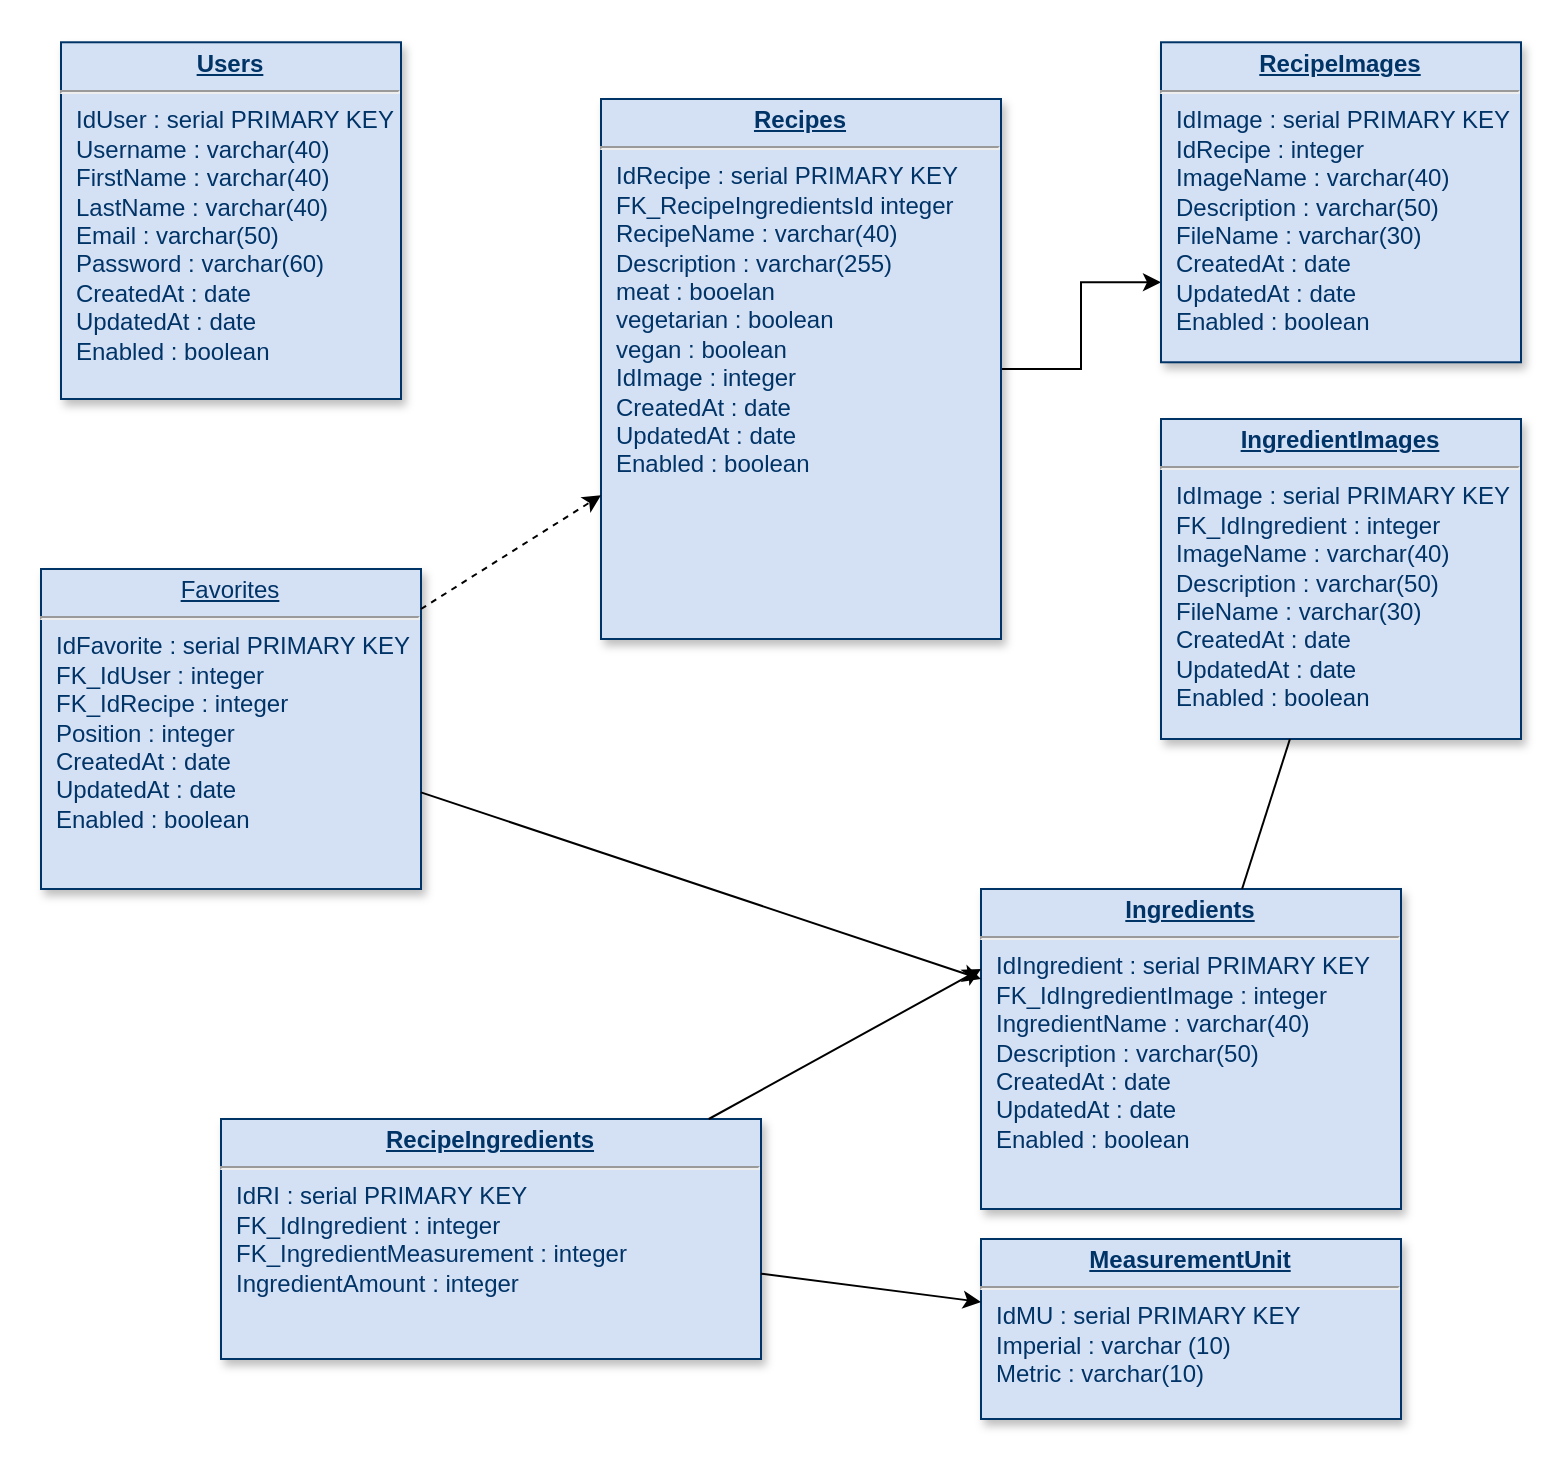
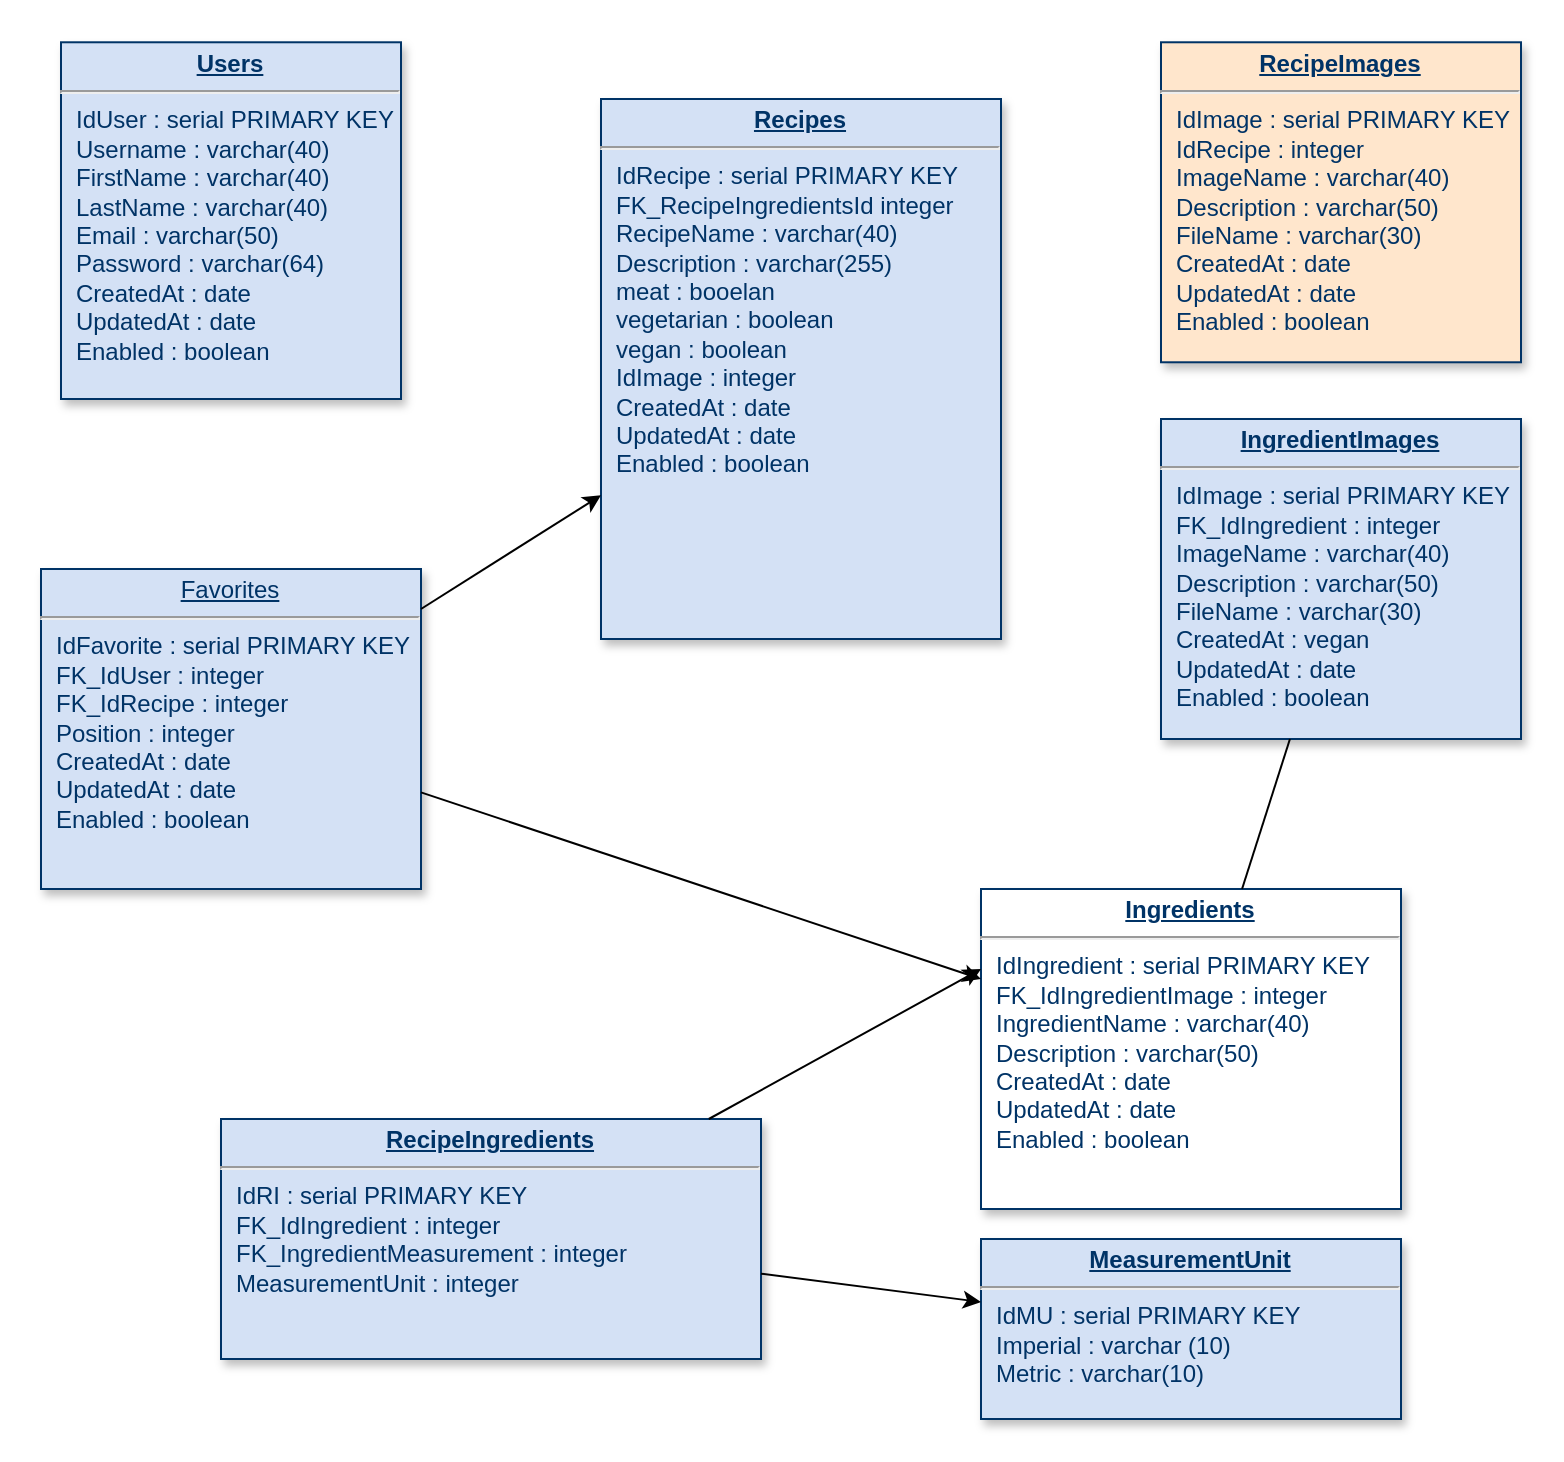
node "Users IdUser : serial PRIMARY KEY Username : varchar(40) FirstName : varchar(40) LastName : varchar(40) Email : varchar(50) Password : varchar(60) CreatedAt : date UpdatedAt : date Enabled : boolean": label "Users IdUser : serial PRIMARY KEY Username : varchar(40) FirstName : varchar(40) LastName : varchar(40) Email : varchar(50) Password : varchar(60) CreatedAt : date UpdatedAt : date Enabled : boolean" -> "Users IdUser : serial PRIMARY KEY Username : varchar(40) FirstName : varchar(40) LastName : varchar(40) Email : varchar(50) Password : varchar(64) CreatedAt : date UpdatedAt : date Enabled : boolean"
node "RecipeImages IdImage : serial PRIMARY KEY IdRecipe : integer ImageName : varchar(40) Description : varchar(50) FileName : varchar(30) CreatedAt : date UpdatedAt : date Enabled : boolean": fillcolor #d4e1f5 -> #ffe6cc
edge "Recipes IdRecipe : serial PRIMARY KEY FK_RecipeIngredientsId integer RecipeName : varchar(40) Description : varchar(255) meat : booelan vegetarian : boolean vegan : boolean IdImage : integer CreatedAt : date UpdatedAt : date Enabled : boolean" -> "RecipeImages IdImage : serial PRIMARY KEY IdRecipe : integer ImageName : varchar(40) Description : varchar(50) FileName : varchar(30) CreatedAt : date UpdatedAt : date Enabled : boolean": removed
node "IngredientImages IdImage : serial PRIMARY KEY FK_IdIngredient : integer ImageName : varchar(40) Description : varchar(50) FileName : varchar(30) CreatedAt : date UpdatedAt : date Enabled : boolean": label "IngredientImages IdImage : serial PRIMARY KEY FK_IdIngredient : integer ImageName : varchar(40) Description : varchar(50) FileName : varchar(30) CreatedAt : date UpdatedAt : date Enabled : boolean" -> "IngredientImages IdImage : serial PRIMARY KEY FK_IdIngredient : integer ImageName : varchar(40) Description : varchar(50) FileName : varchar(30) CreatedAt : vegan UpdatedAt : date Enabled : boolean"
edge "Favorites IdFavorite : serial PRIMARY KEY FK_IdUser : integer FK_IdRecipe : integer Position : integer CreatedAt : date UpdatedAt : date Enabled : boolean" -> "Recipes IdRecipe : serial PRIMARY KEY FK_RecipeIngredientsId integer RecipeName : varchar(40) Description : varchar(255) meat : booelan vegetarian : boolean vegan : boolean IdImage : integer CreatedAt : date UpdatedAt : date Enabled : boolean": style dashed -> solid
node "Ingredients IdIngredient : serial PRIMARY KEY FK_IdIngredientImage : integer IngredientName : varchar(40) Description : varchar(50) CreatedAt : date UpdatedAt : date Enabled : boolean": fillcolor #d4e1f5 -> #ffffff
node "RecipeIngredients IdRI : serial PRIMARY KEY FK_IdIngredient : integer FK_IngredientMeasurement : integer IngredientAmount : integer": label "RecipeIngredients IdRI : serial PRIMARY KEY FK_IdIngredient : integer FK_IngredientMeasurement : integer IngredientAmount : integer" -> "RecipeIngredients IdRI : serial PRIMARY KEY FK_IdIngredient : integer FK_IngredientMeasurement : integer MeasurementUnit : integer"
